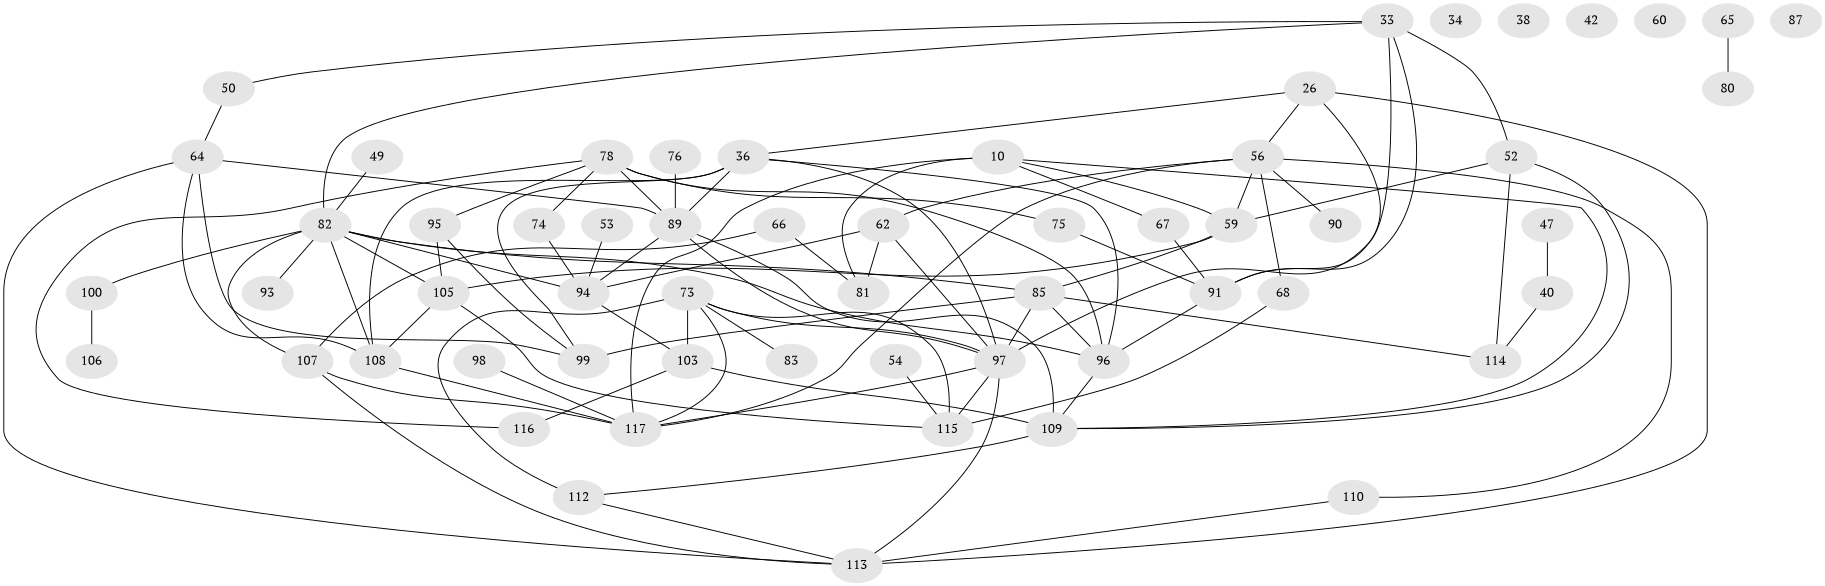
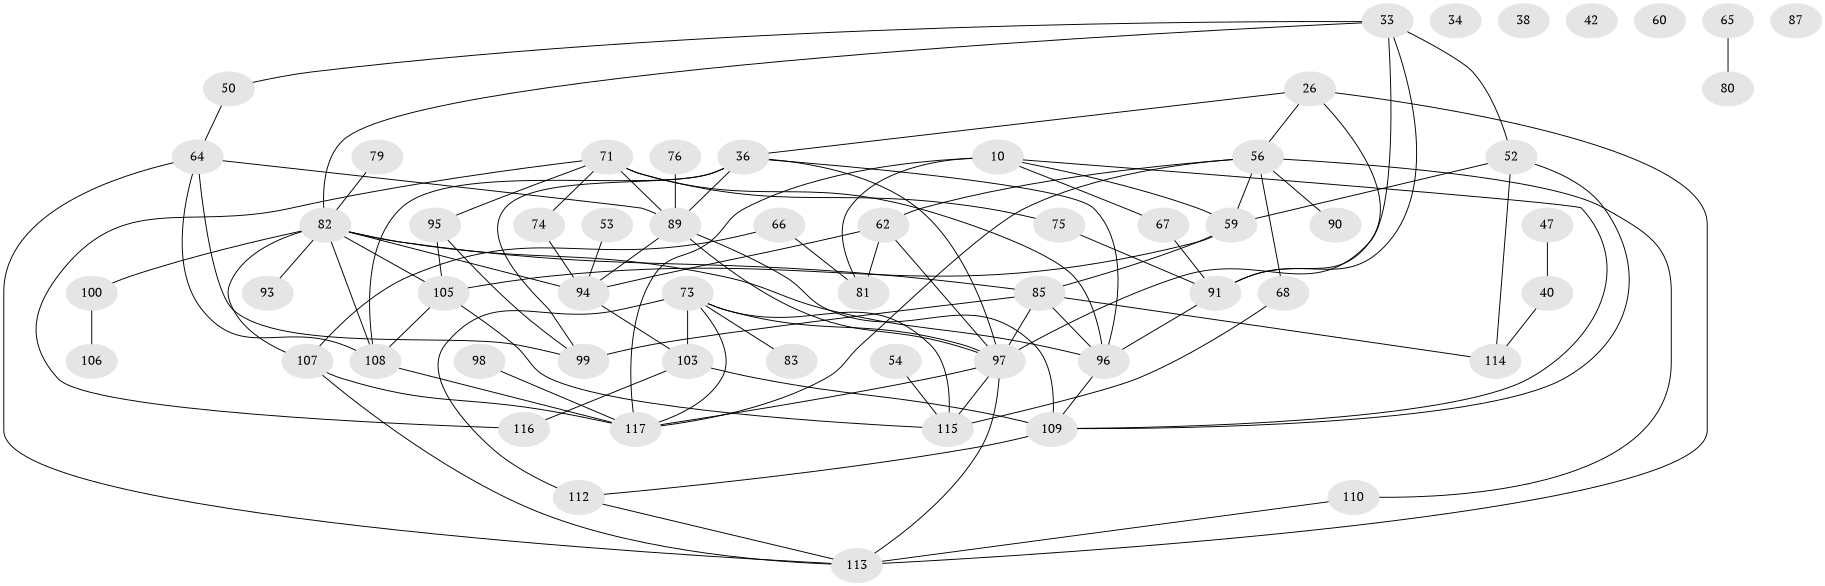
node "49": label "49" -> "79"
node "78": label "78" -> "71"
